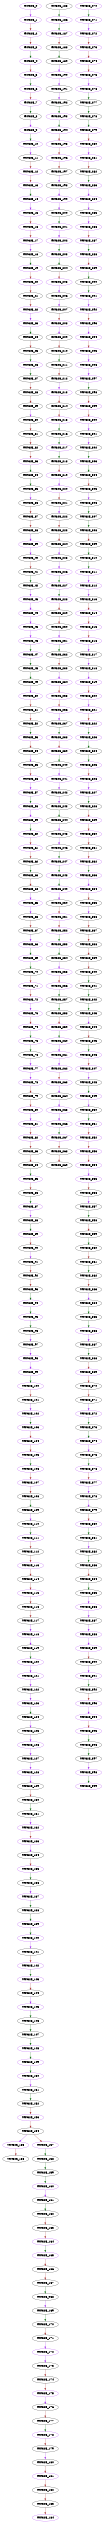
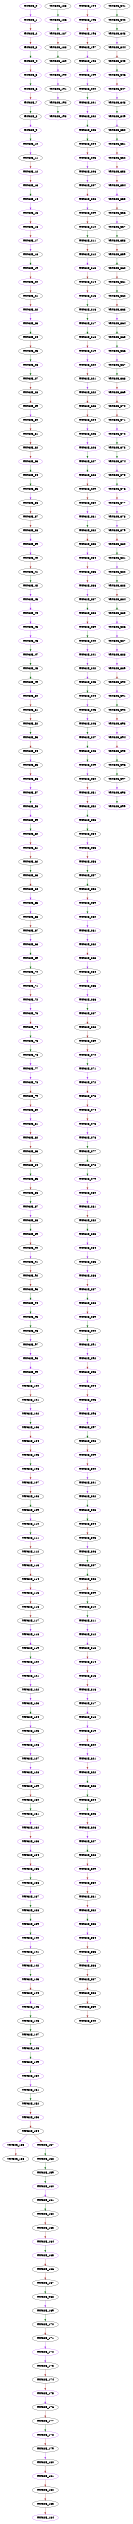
edge "test325_193" -> "test325_194": removed
edge "test325_340" -> "test325_341": removed
edge "test325_269" -> "test325_270": added
